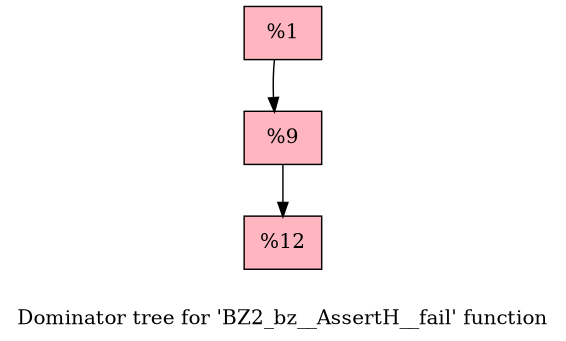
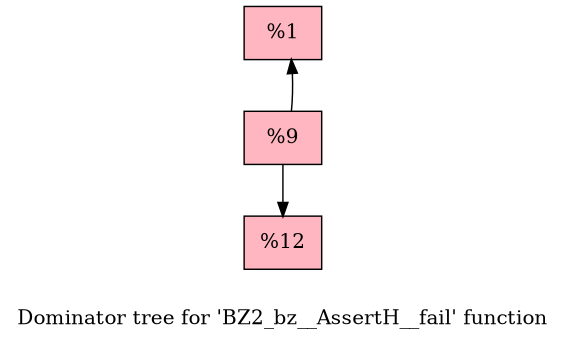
edge "%1" -> "%9": reversed
